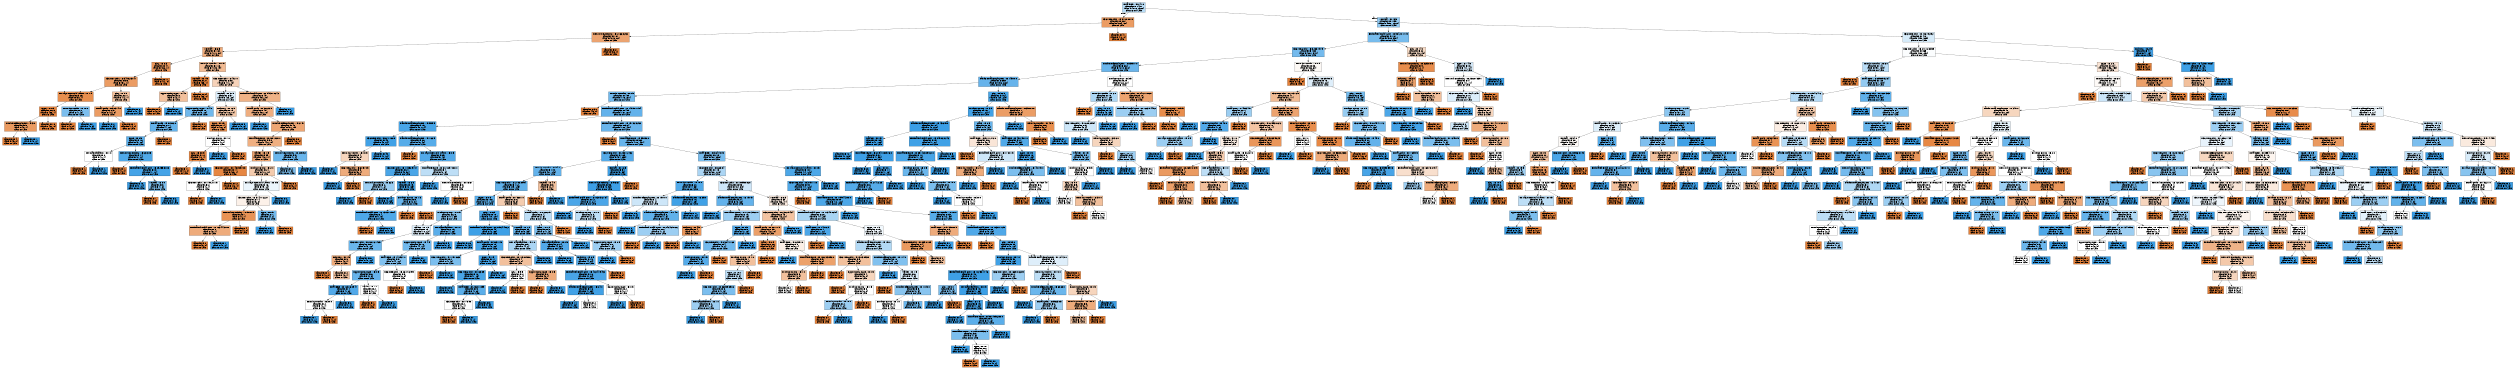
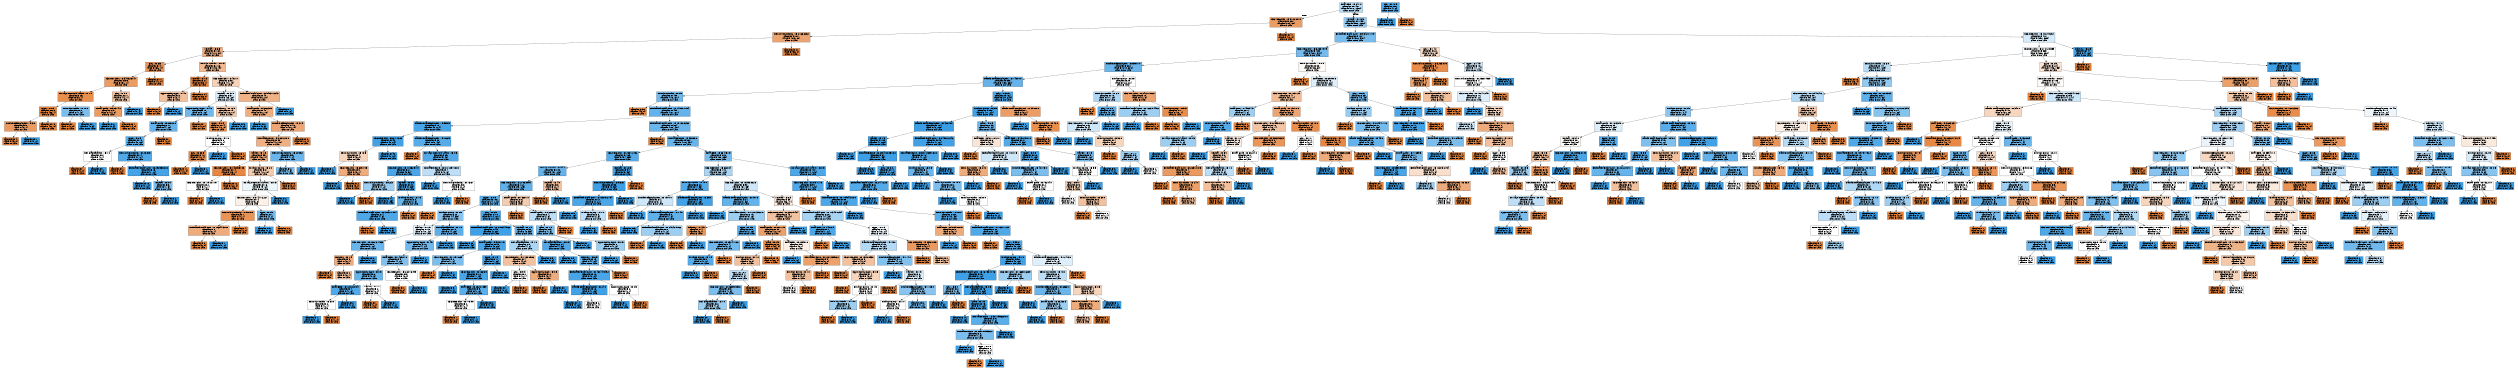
edge "Vertical <= 19.5 samples = 9 value = [4, 8] class = No Sale" -> "City <= 10.5 samples = 6 value = [1, 8] class = No Sale": removed
